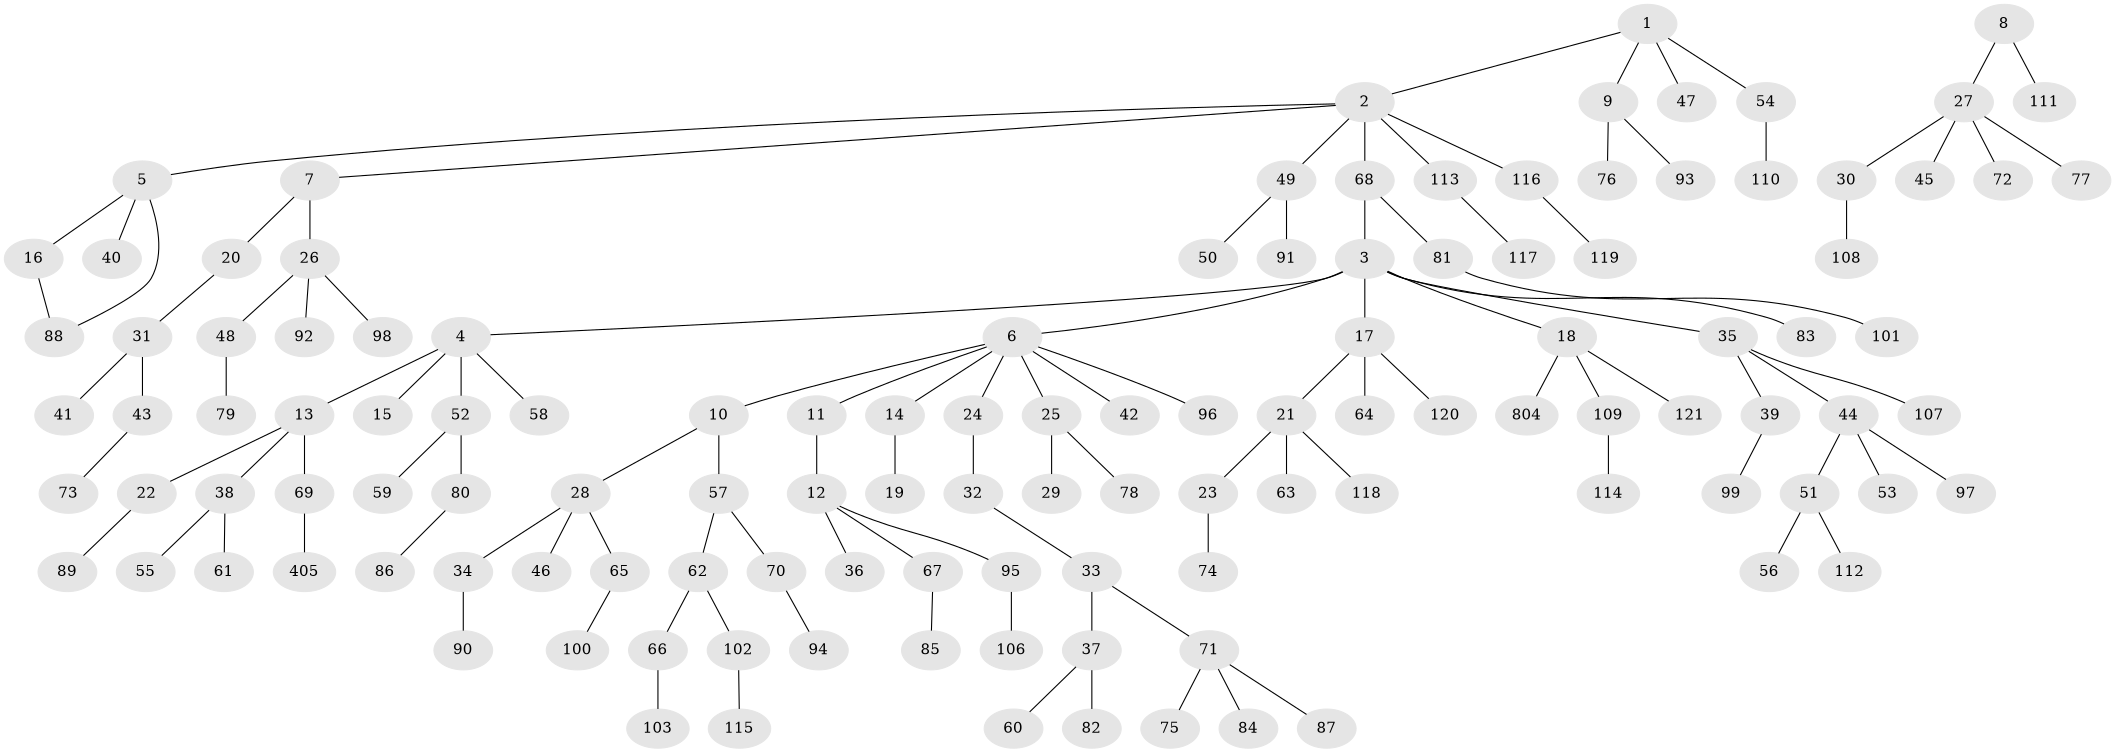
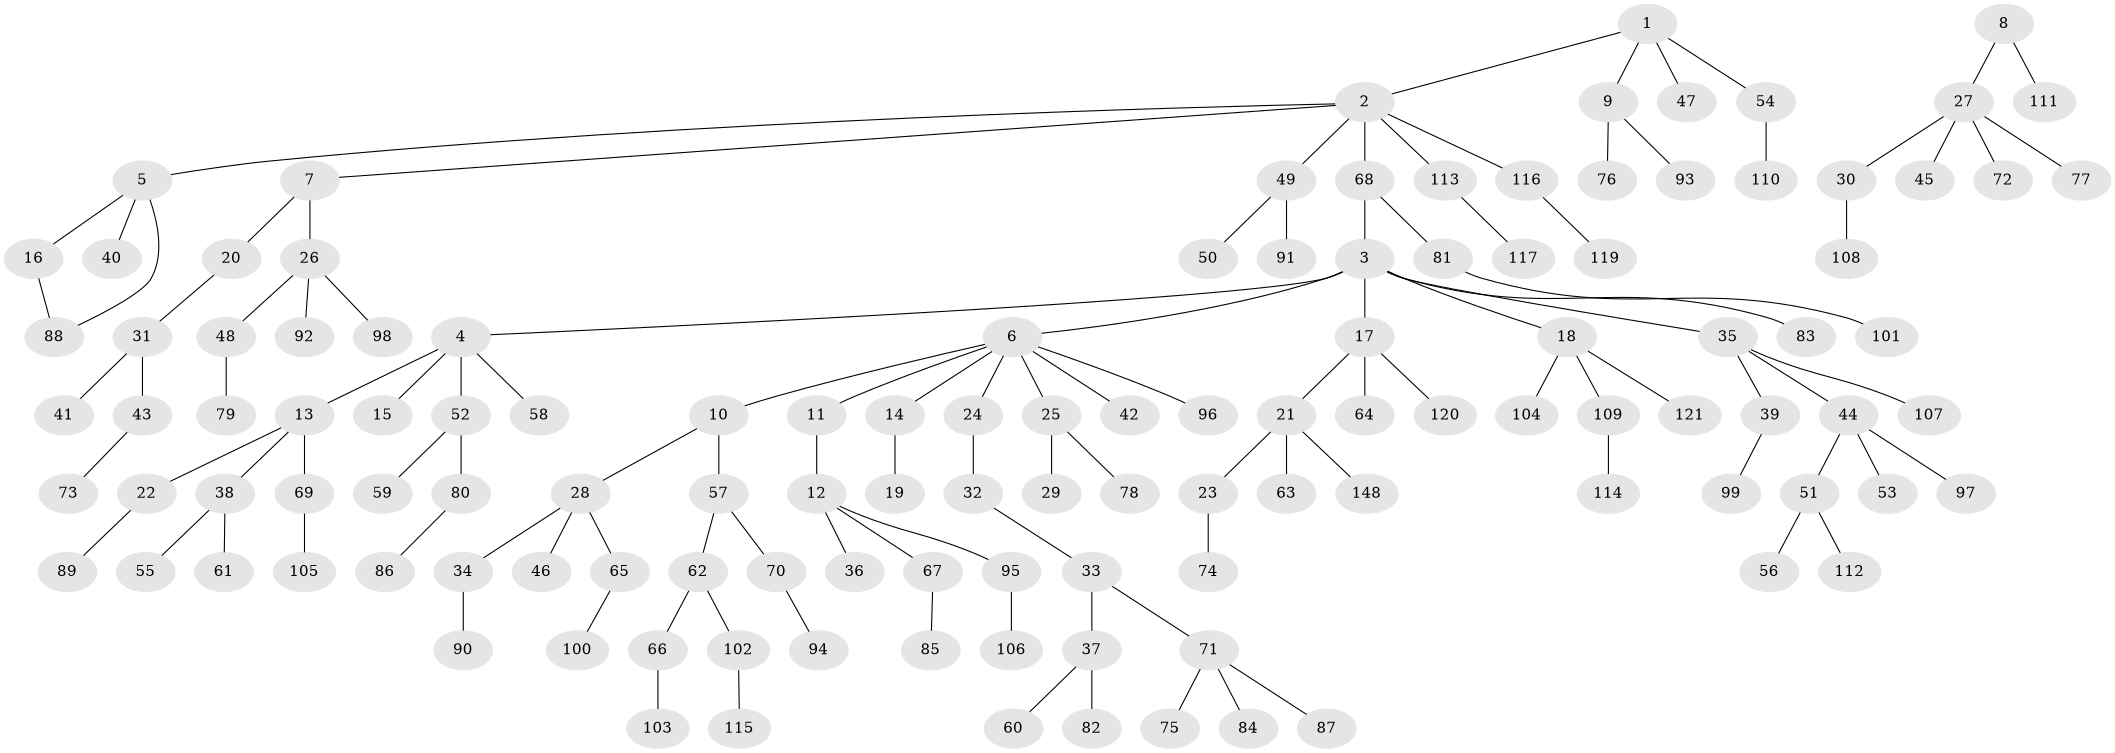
node "804": label "804" -> "104"
node "118": label "118" -> "148"
node "405": label "405" -> "105"
